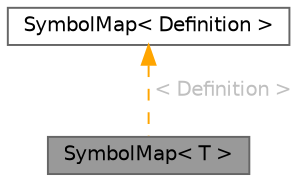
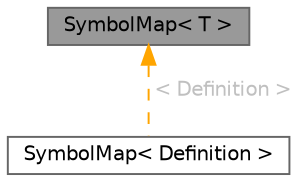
edge "SymbolMap< T >" -> "SymbolMap< Definition >": reversed
